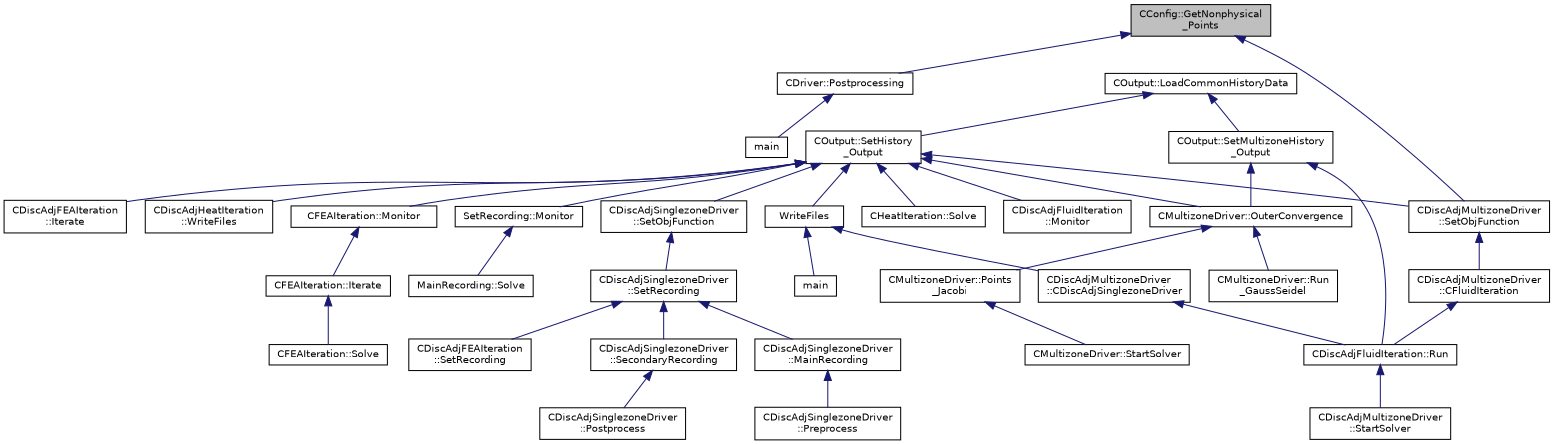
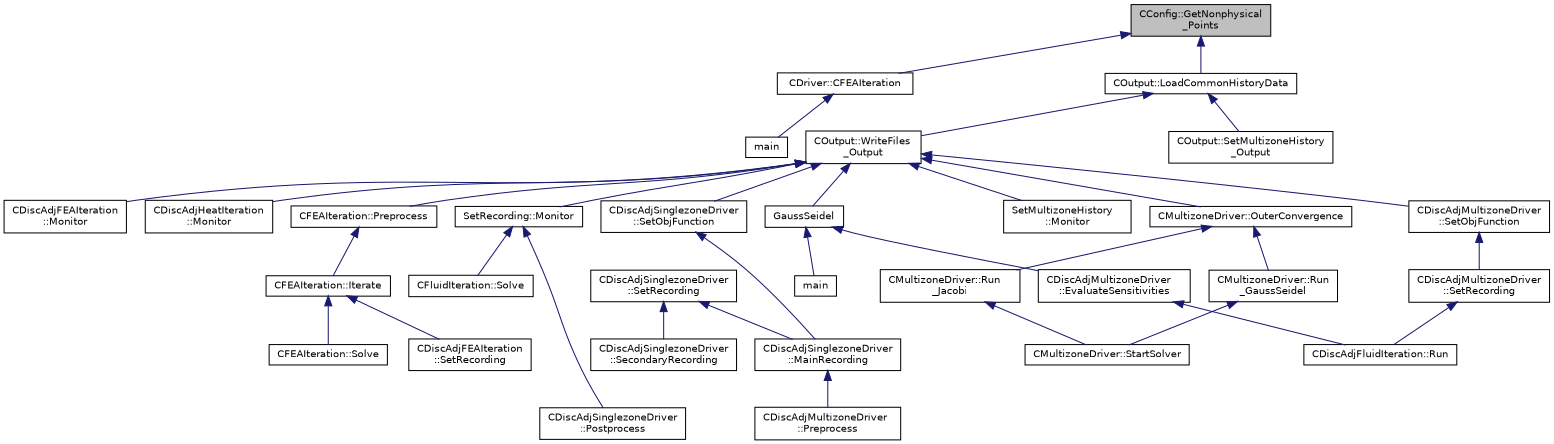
node "CDriver::Postprocessing": label "CDriver::Postprocessing" -> "CDriver::CFEAIteration"
edge "CDiscAdjMultizoneDriver ::SetObjFunction" -> "CConfig::GetNonphysical _Points": now "COutput::LoadCommonHistoryData" -> "CConfig::GetNonphysical _Points"
node "COutput::SetHistory _Output": label "COutput::SetHistory _Output" -> "COutput::WriteFiles _Output"
edge "CMultizoneDriver::OuterConvergence" -> "COutput::SetMultizoneHistory _Output": removed
node "CDiscAdjFEAIteration ::Iterate": label "CDiscAdjFEAIteration ::Iterate" -> "CDiscAdjFEAIteration ::Monitor"
node "CDiscAdjHeatIteration ::WriteFiles": label "CDiscAdjHeatIteration ::WriteFiles" -> "CDiscAdjHeatIteration ::Monitor"
node "CFEAIteration::Monitor": label "CFEAIteration::Monitor" -> "CFEAIteration::Preprocess"
node "WriteFiles": label "WriteFiles" -> "GaussSeidel"
node "CHeatIteration::Solve": removed
node "CDiscAdjFluidIteration ::Monitor": label "CDiscAdjFluidIteration ::Monitor" -> "SetMultizoneHistory ::Monitor"
edge "CDiscAdjFluidIteration::Run" -> "COutput::SetMultizoneHistory _Output": removed
edge "CDiscAdjSinglezoneDriver ::SetRecording" -> "CDiscAdjSinglezoneDriver ::SetObjFunction": now "CDiscAdjSinglezoneDriver ::MainRecording" -> "CDiscAdjSinglezoneDriver ::SetObjFunction"
node "MainRecording::Solve": label "MainRecording::Solve" -> "CFluidIteration::Solve"
node "CMultizoneDriver::Points _Jacobi": label "CMultizoneDriver::Points _Jacobi" -> "CMultizoneDriver::Run _Jacobi"
node "CDiscAdjMultizoneDriver ::CDiscAdjSinglezoneDriver": label "CDiscAdjMultizoneDriver ::CDiscAdjSinglezoneDriver" -> "CDiscAdjMultizoneDriver ::EvaluateSensitivities"
node "CDiscAdjMultizoneDriver ::CFluidIteration": label "CDiscAdjMultizoneDriver ::CFluidIteration" -> "CDiscAdjMultizoneDriver ::SetRecording"
edge "CDiscAdjFEAIteration ::SetRecording" -> "CDiscAdjSinglezoneDriver ::SetRecording": now "CDiscAdjFEAIteration ::SetRecording" -> "CFEAIteration::Iterate"
edge "CMultizoneDriver::StartSolver" -> "CMultizoneDriver::Run _GaussSeidel": added
edge "CDiscAdjSinglezoneDriver ::Postprocess" -> "CDiscAdjSinglezoneDriver ::SecondaryRecording": now "CDiscAdjSinglezoneDriver ::Postprocess" -> "SetRecording::Monitor"
node "CDiscAdjSinglezoneDriver ::Preprocess": label "CDiscAdjSinglezoneDriver ::Preprocess" -> "CDiscAdjMultizoneDriver ::Preprocess"
node "CDiscAdjMultizoneDriver ::StartSolver": removed
